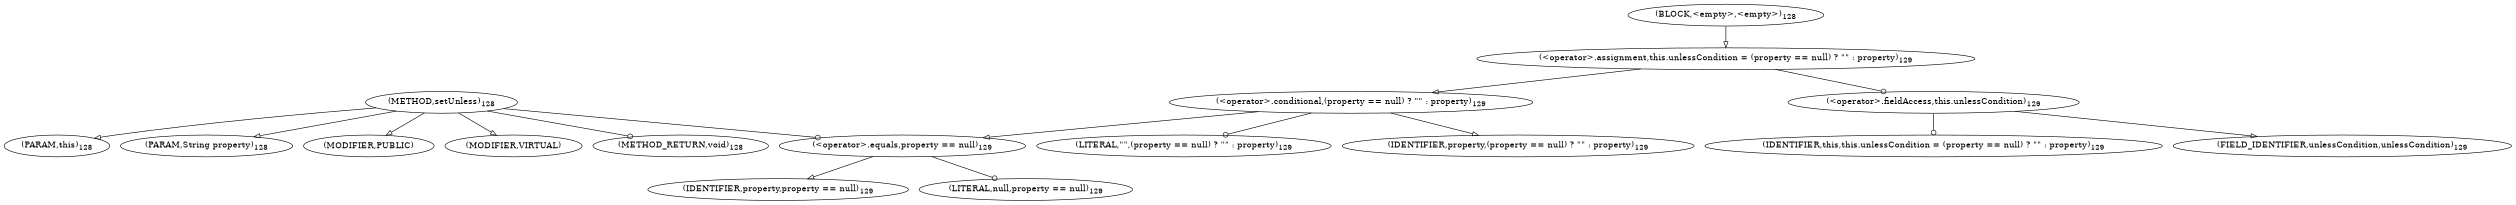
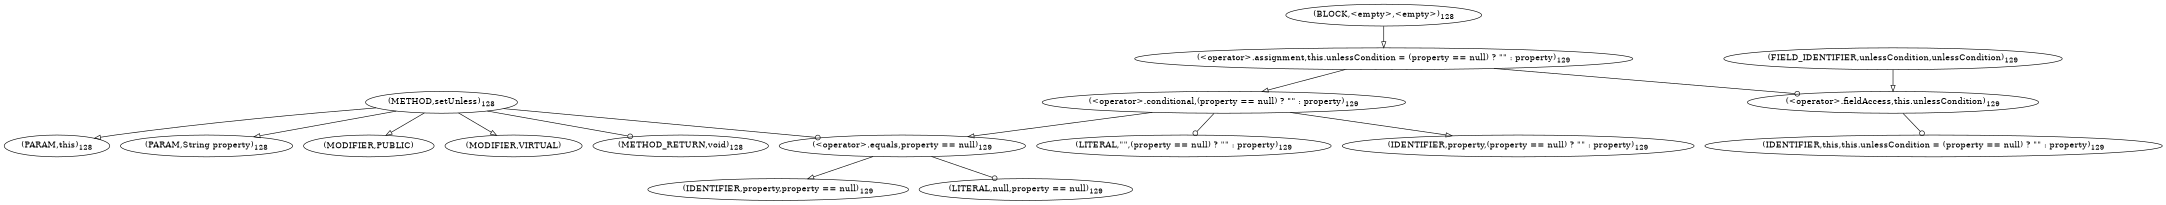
edge "(<operator>.fieldAccess,this.unlessCondition)" -> "(FIELD_IDENTIFIER,unlessCondition,unlessCondition)": reversed
